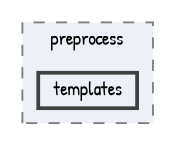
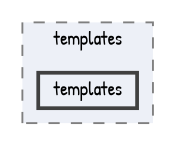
cluster "preprocess": label "preprocess" -> "templates"
